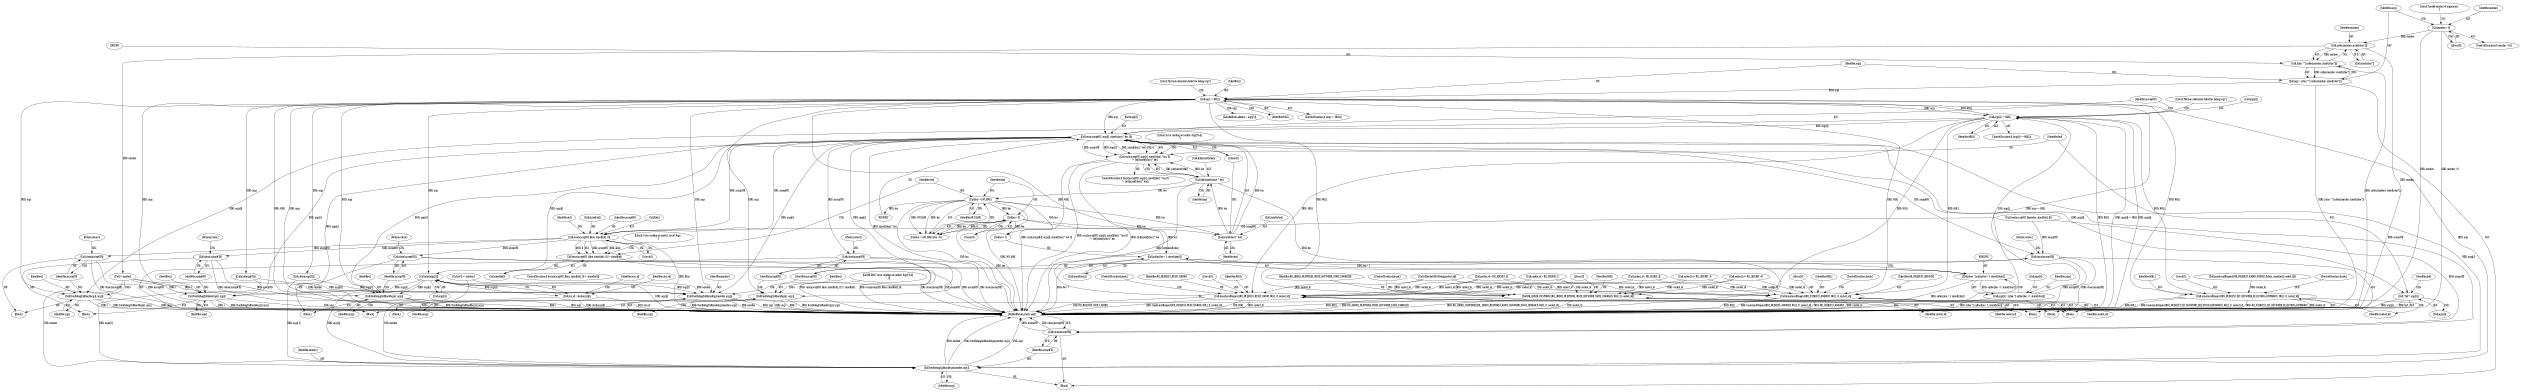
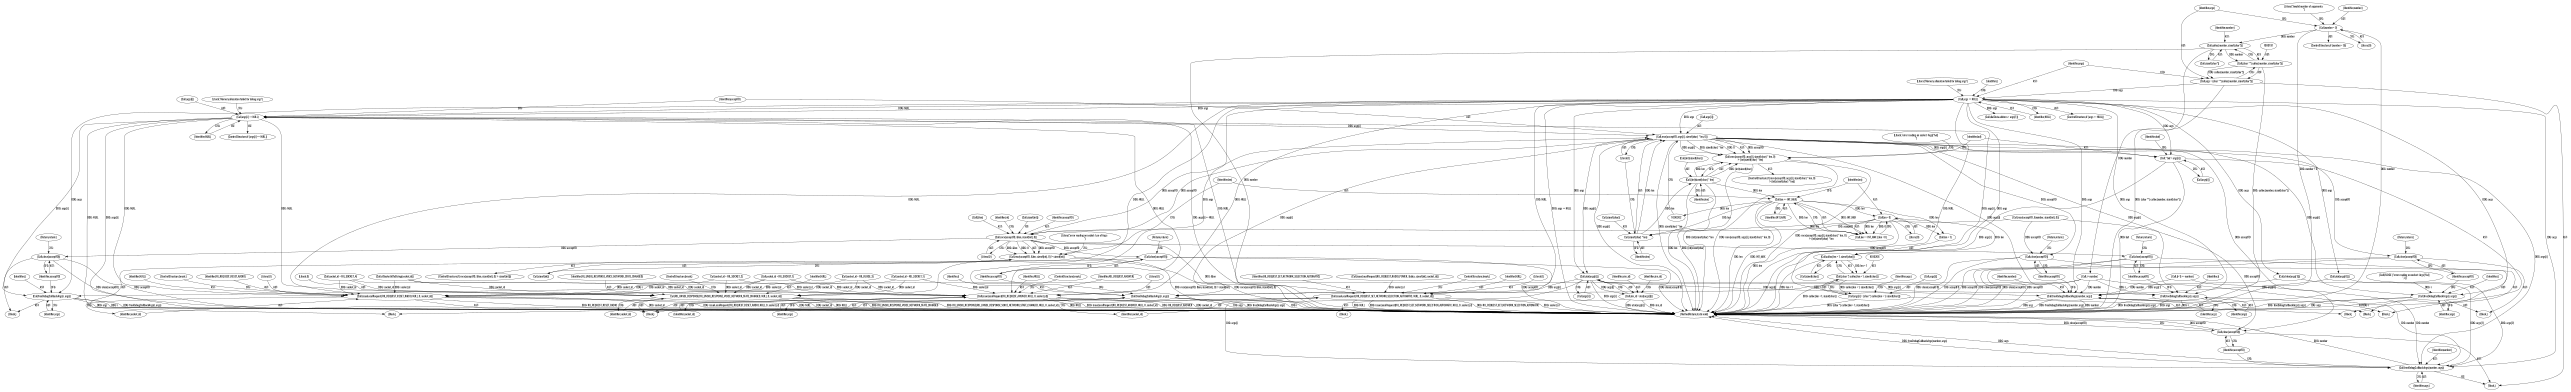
edge "(Call,args == NULL)" -> "(Call,* buf = args[i])": added, label "DDG: args"
node "(Identifier,RIL_REQUEST_SET_NETWORK_SELECTION_AUTOMATIC)": added
